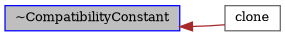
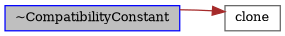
edge "clone" -> "~CompatibilityConstant": reversed
